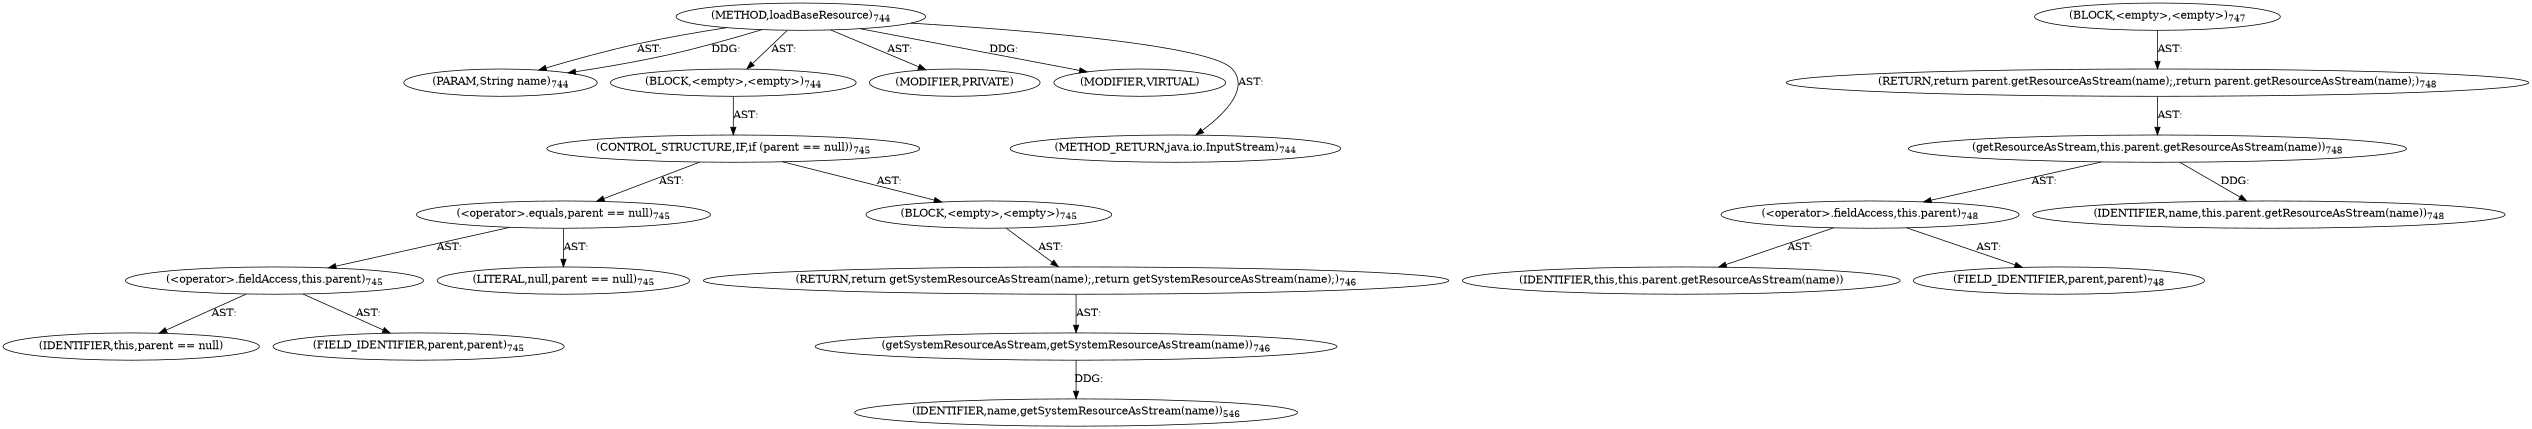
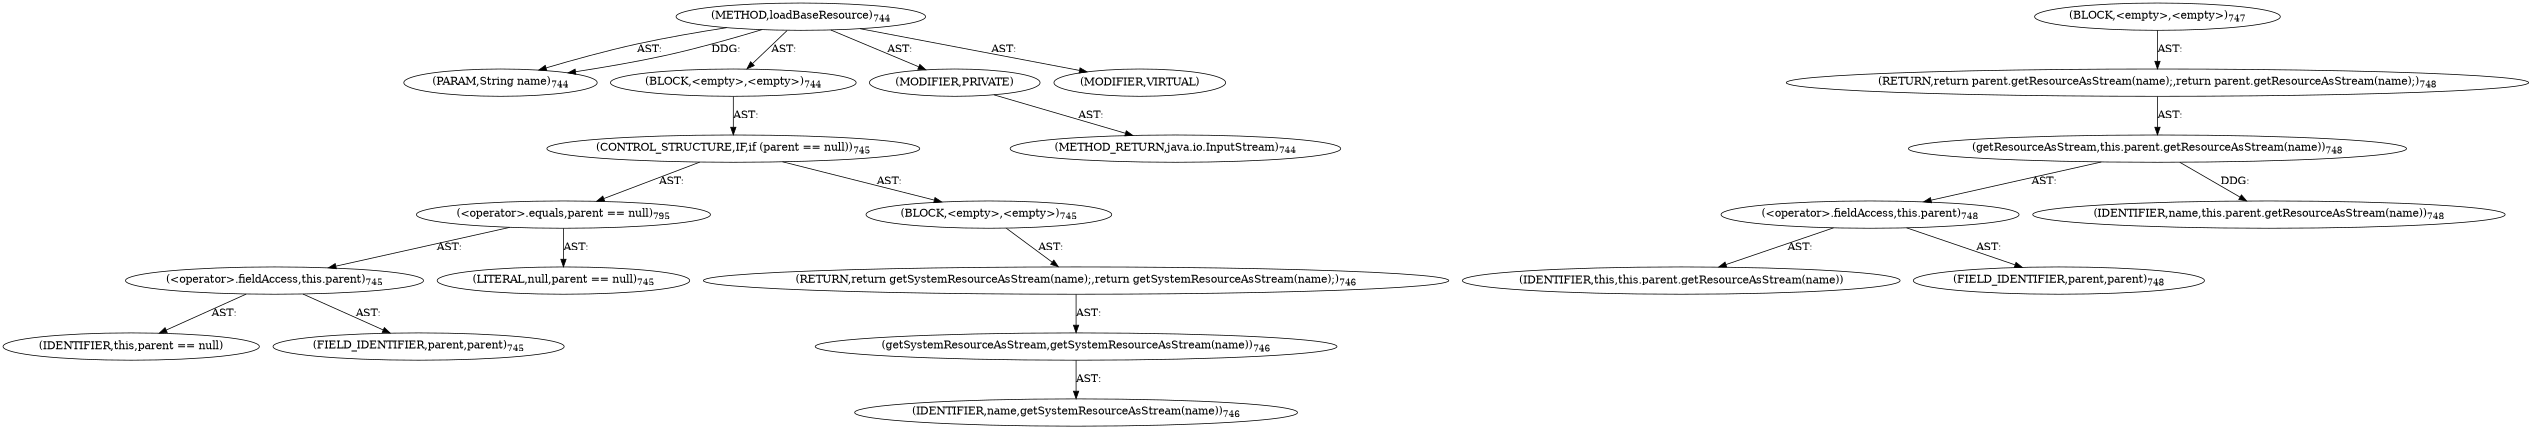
edge "(METHOD,loadBaseResource)" -> "(METHOD_RETURN,java.io.InputStream)": now "(MODIFIER,PRIVATE)" -> "(METHOD_RETURN,java.io.InputStream)"
edge "(METHOD,loadBaseResource)" -> "(MODIFIER,VIRTUAL)": label "DDG: " -> "AST: "
node "(<operator>.equals,parent == null)": text "745" -> "795"
edge "(getSystemResourceAsStream,getSystemResourceAsStream(name))" -> "(IDENTIFIER,name,getSystemResourceAsStream(name))": label "DDG: " -> "AST: "
node "(IDENTIFIER,name,getSystemResourceAsStream(name))": text "546" -> "746"
